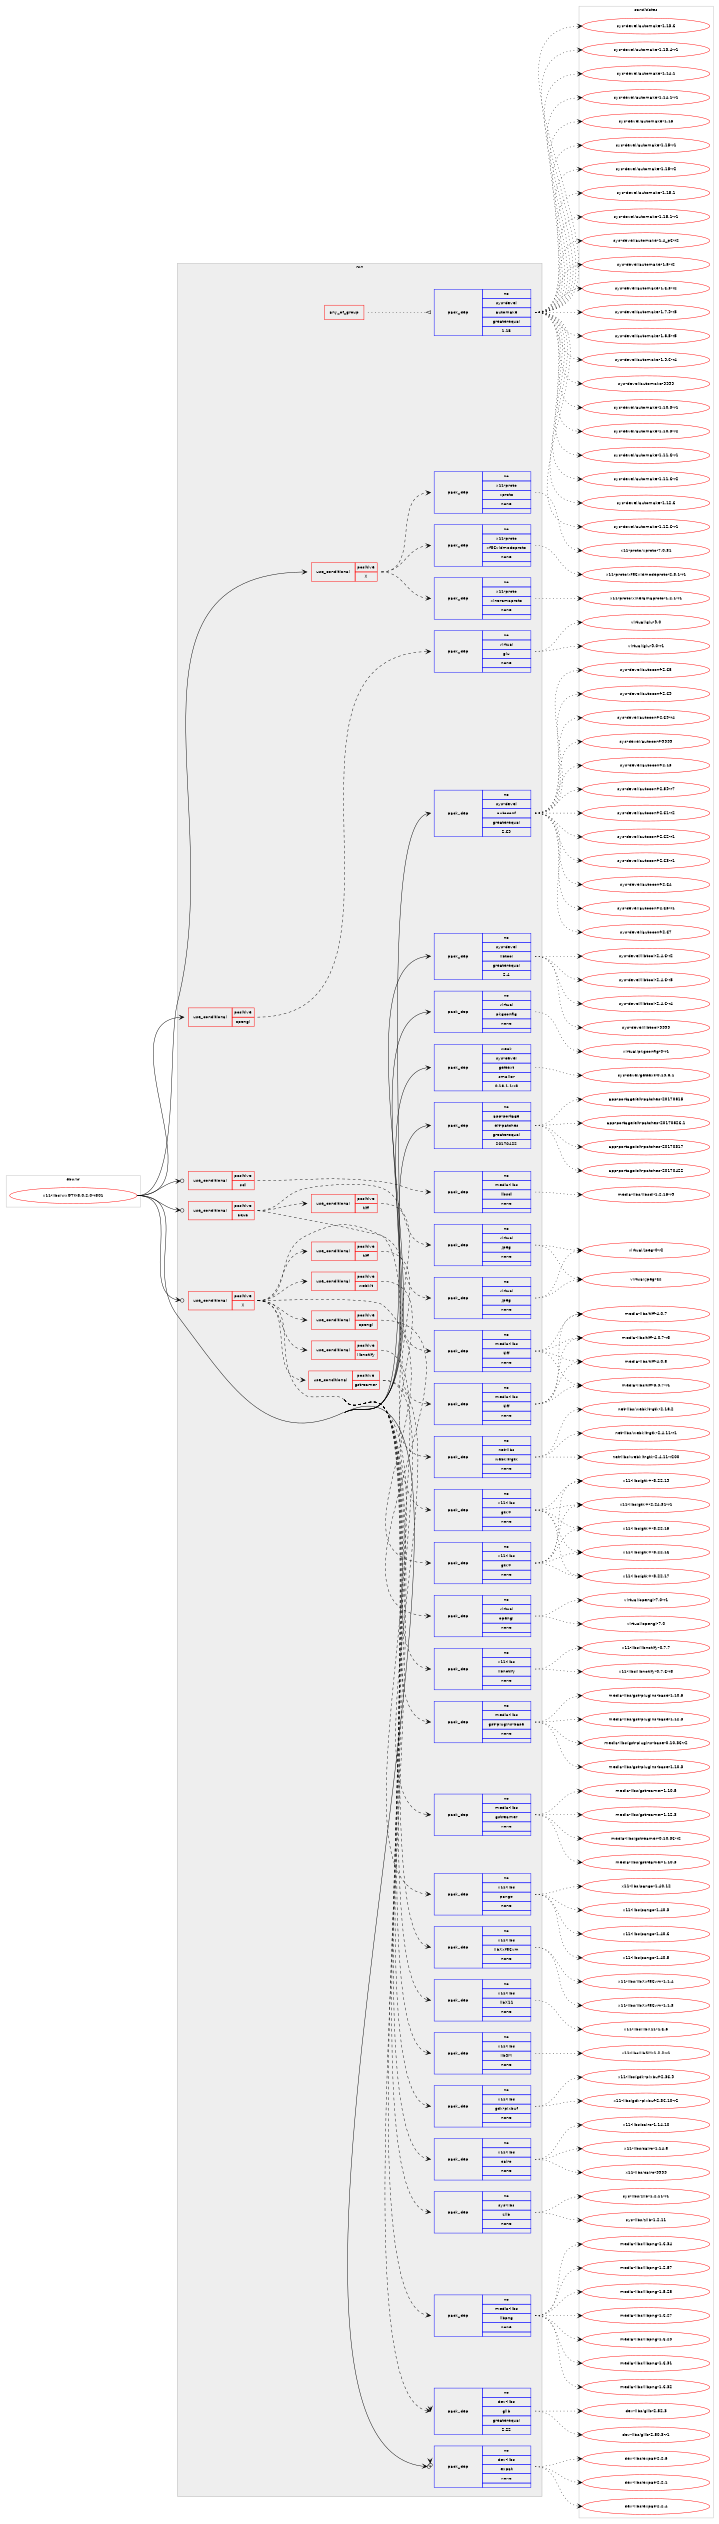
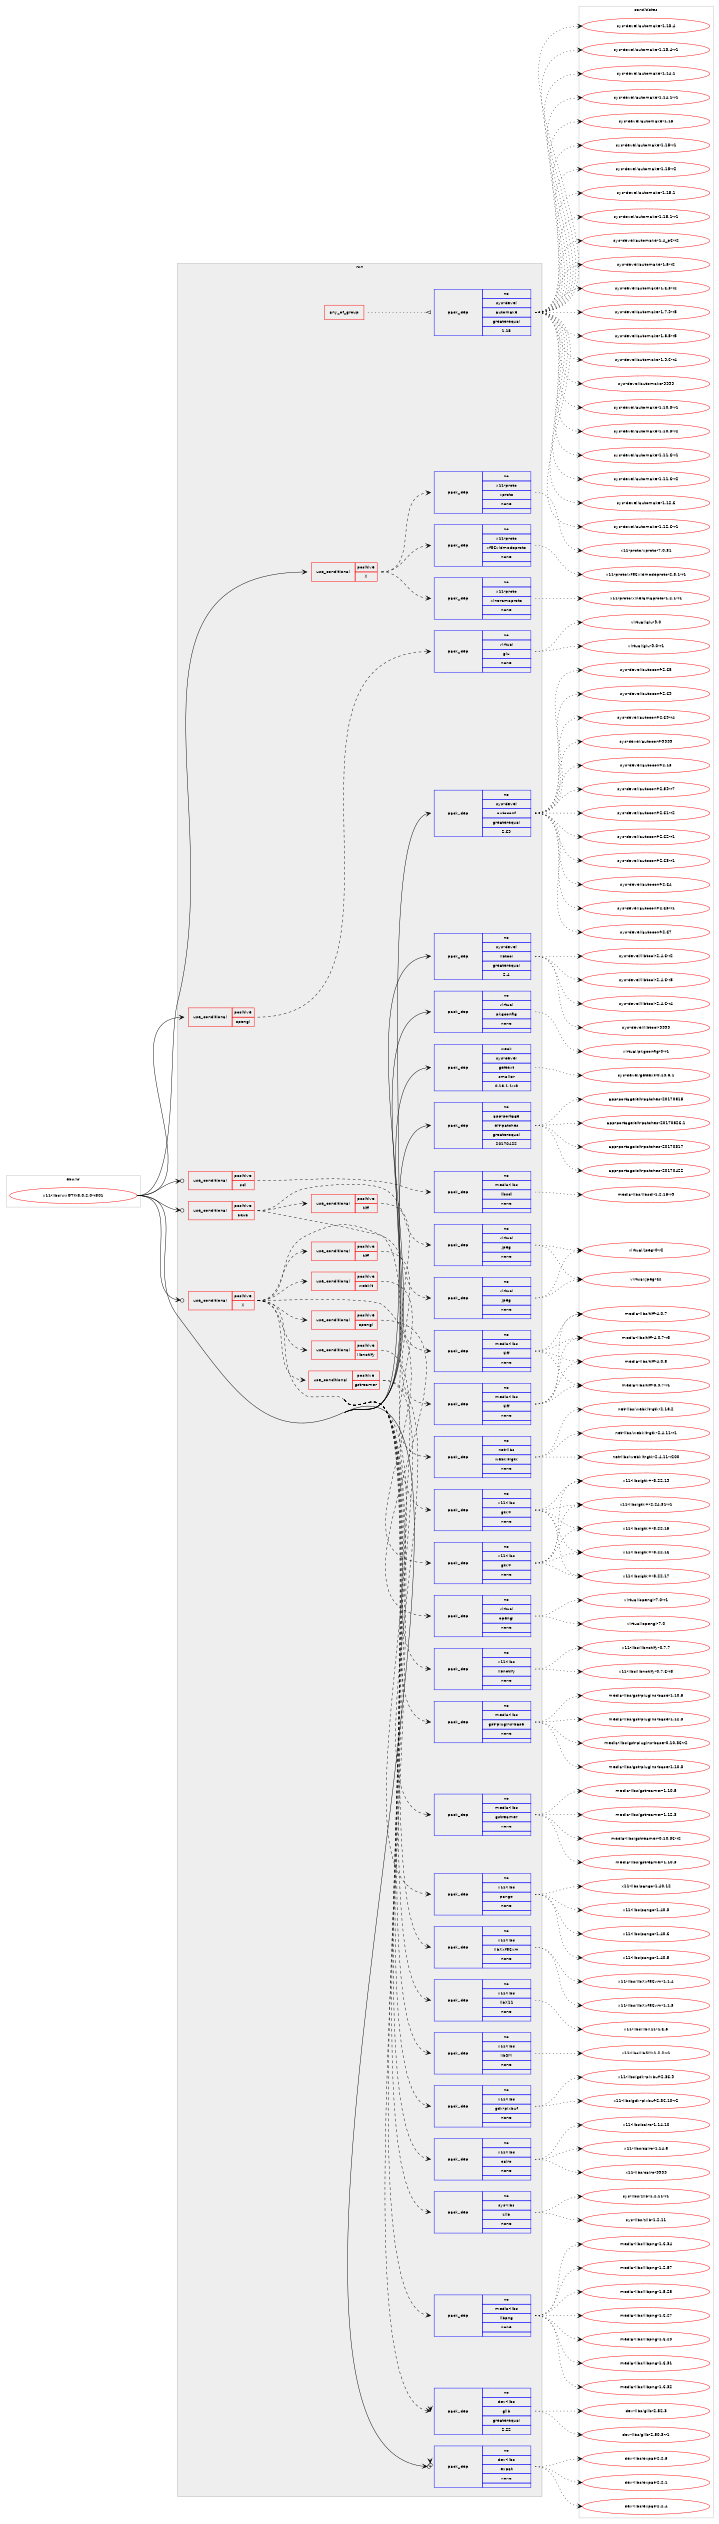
node "sys-devel/automake-1.13.6": label "sys-devel/automake-1.13.6" -> "sys-devel/automake-1.13.4"
